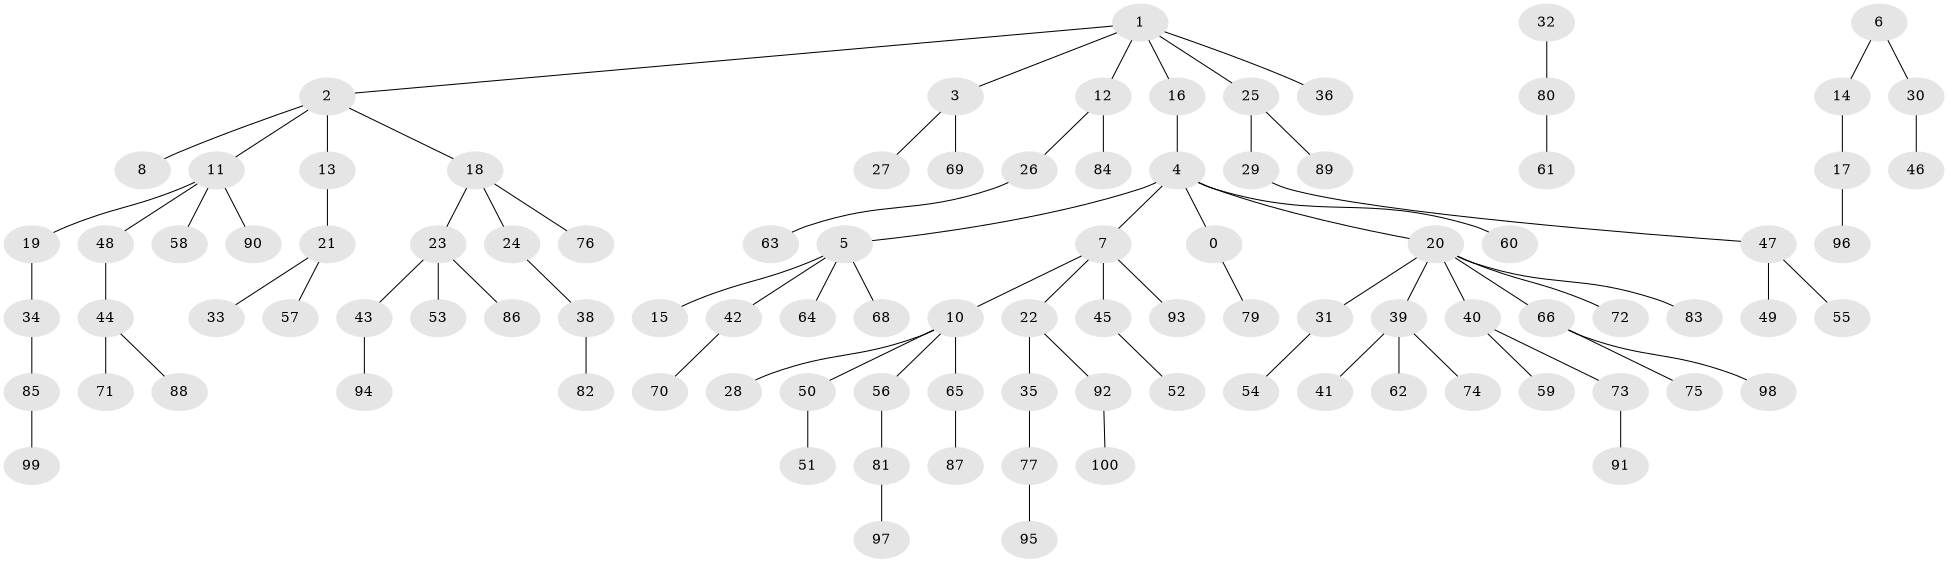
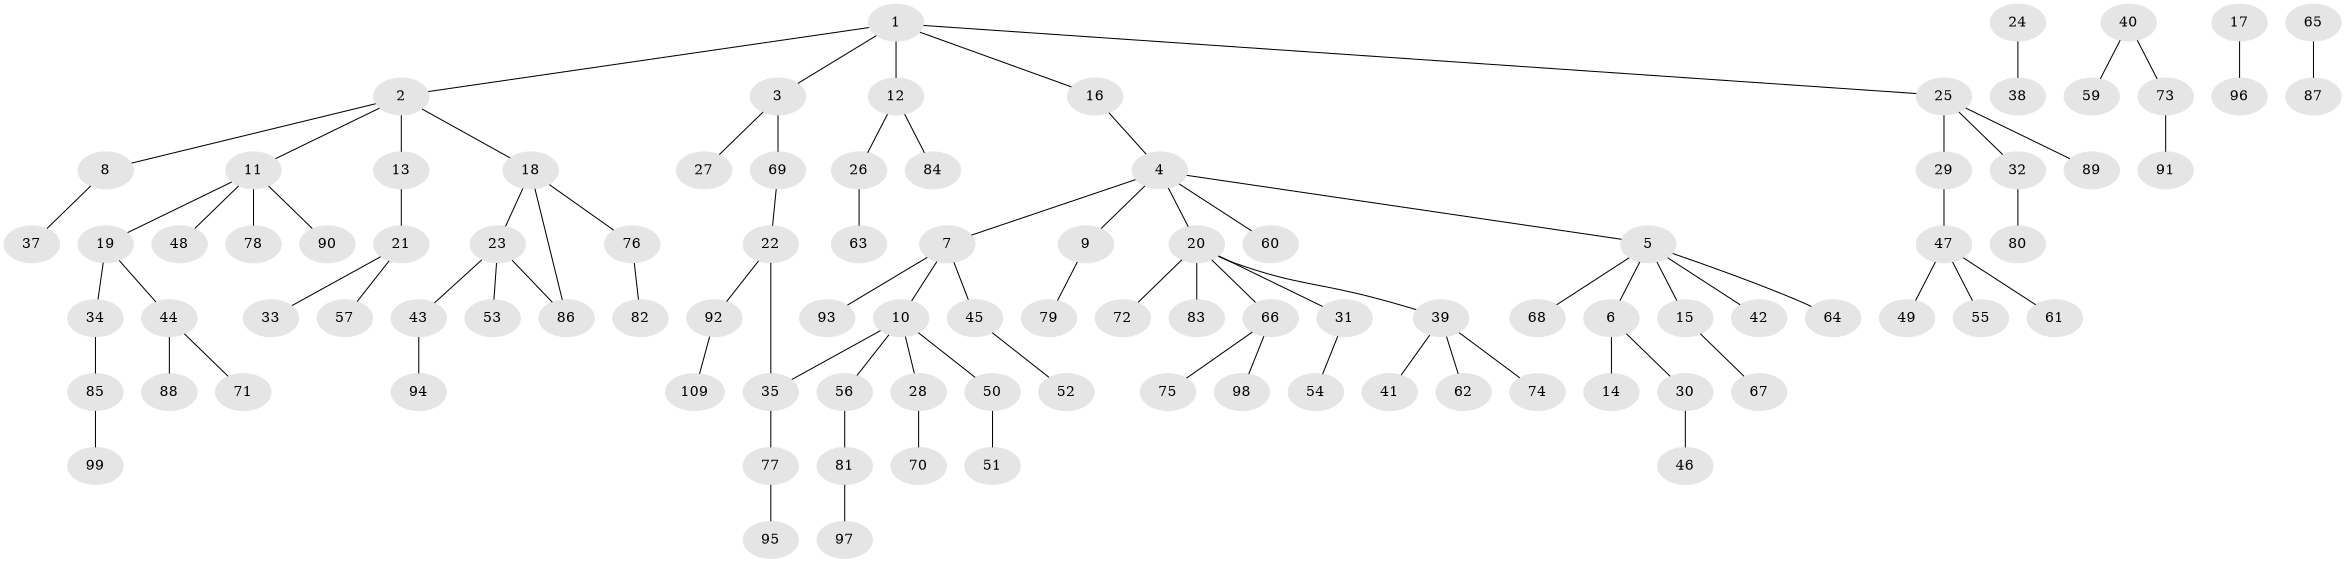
node "36": removed
edge "25" -- "32": added
edge "80" -- "61": now "47" -- "61"
edge "14" -- "17": removed
edge "18" -- "24": now "18" -- "86"
node "37": added
node "58": label "58" -> "78"
node "0": label "0" -> "9"
edge "48" -- "44": now "19" -- "44"
edge "7" -- "22": now "69" -- "22"
edge "20" -- "40": removed
edge "5" -- "6": added
edge "38" -- "82": now "76" -- "82"
edge "42" -- "70": now "28" -- "70"
edge "10" -- "65": now "10" -- "35"
node "67": added
node "100": label "100" -> "109"
